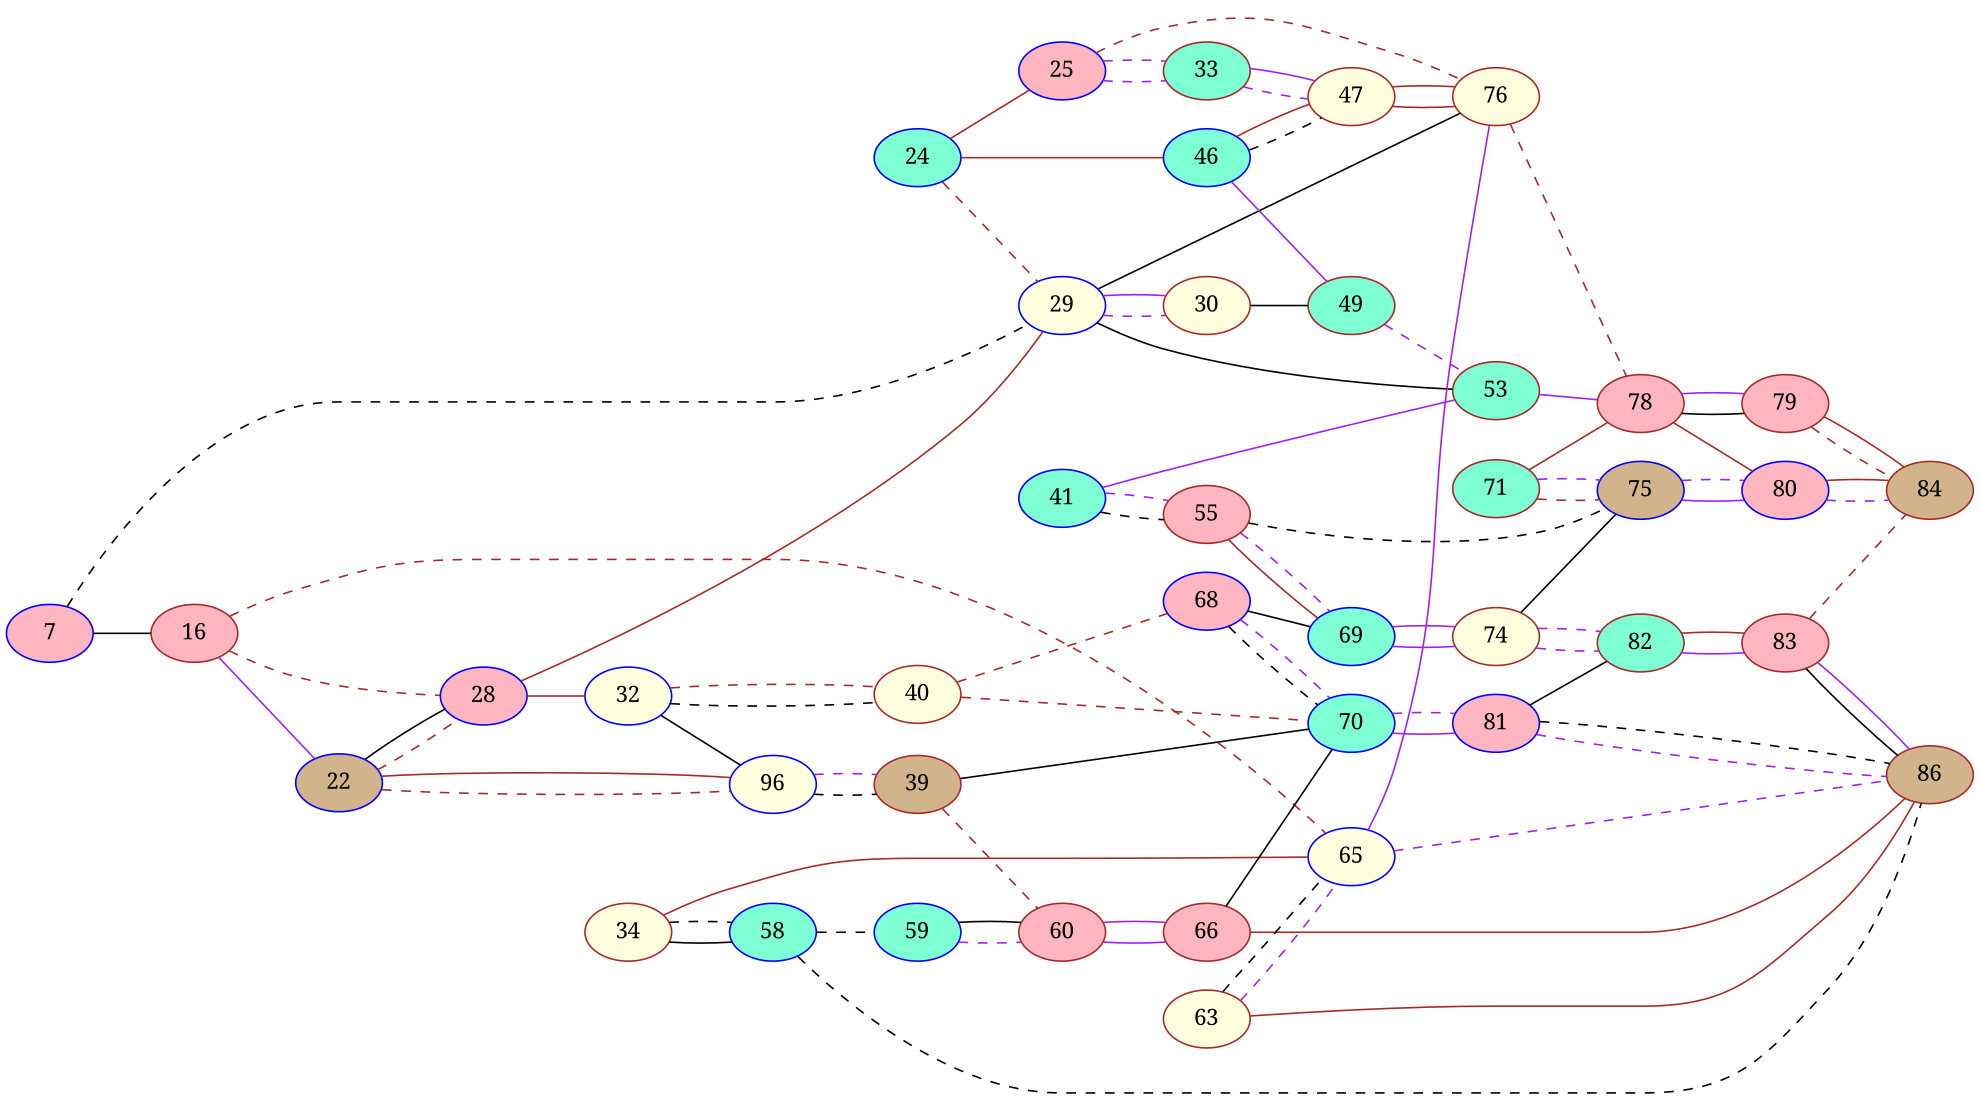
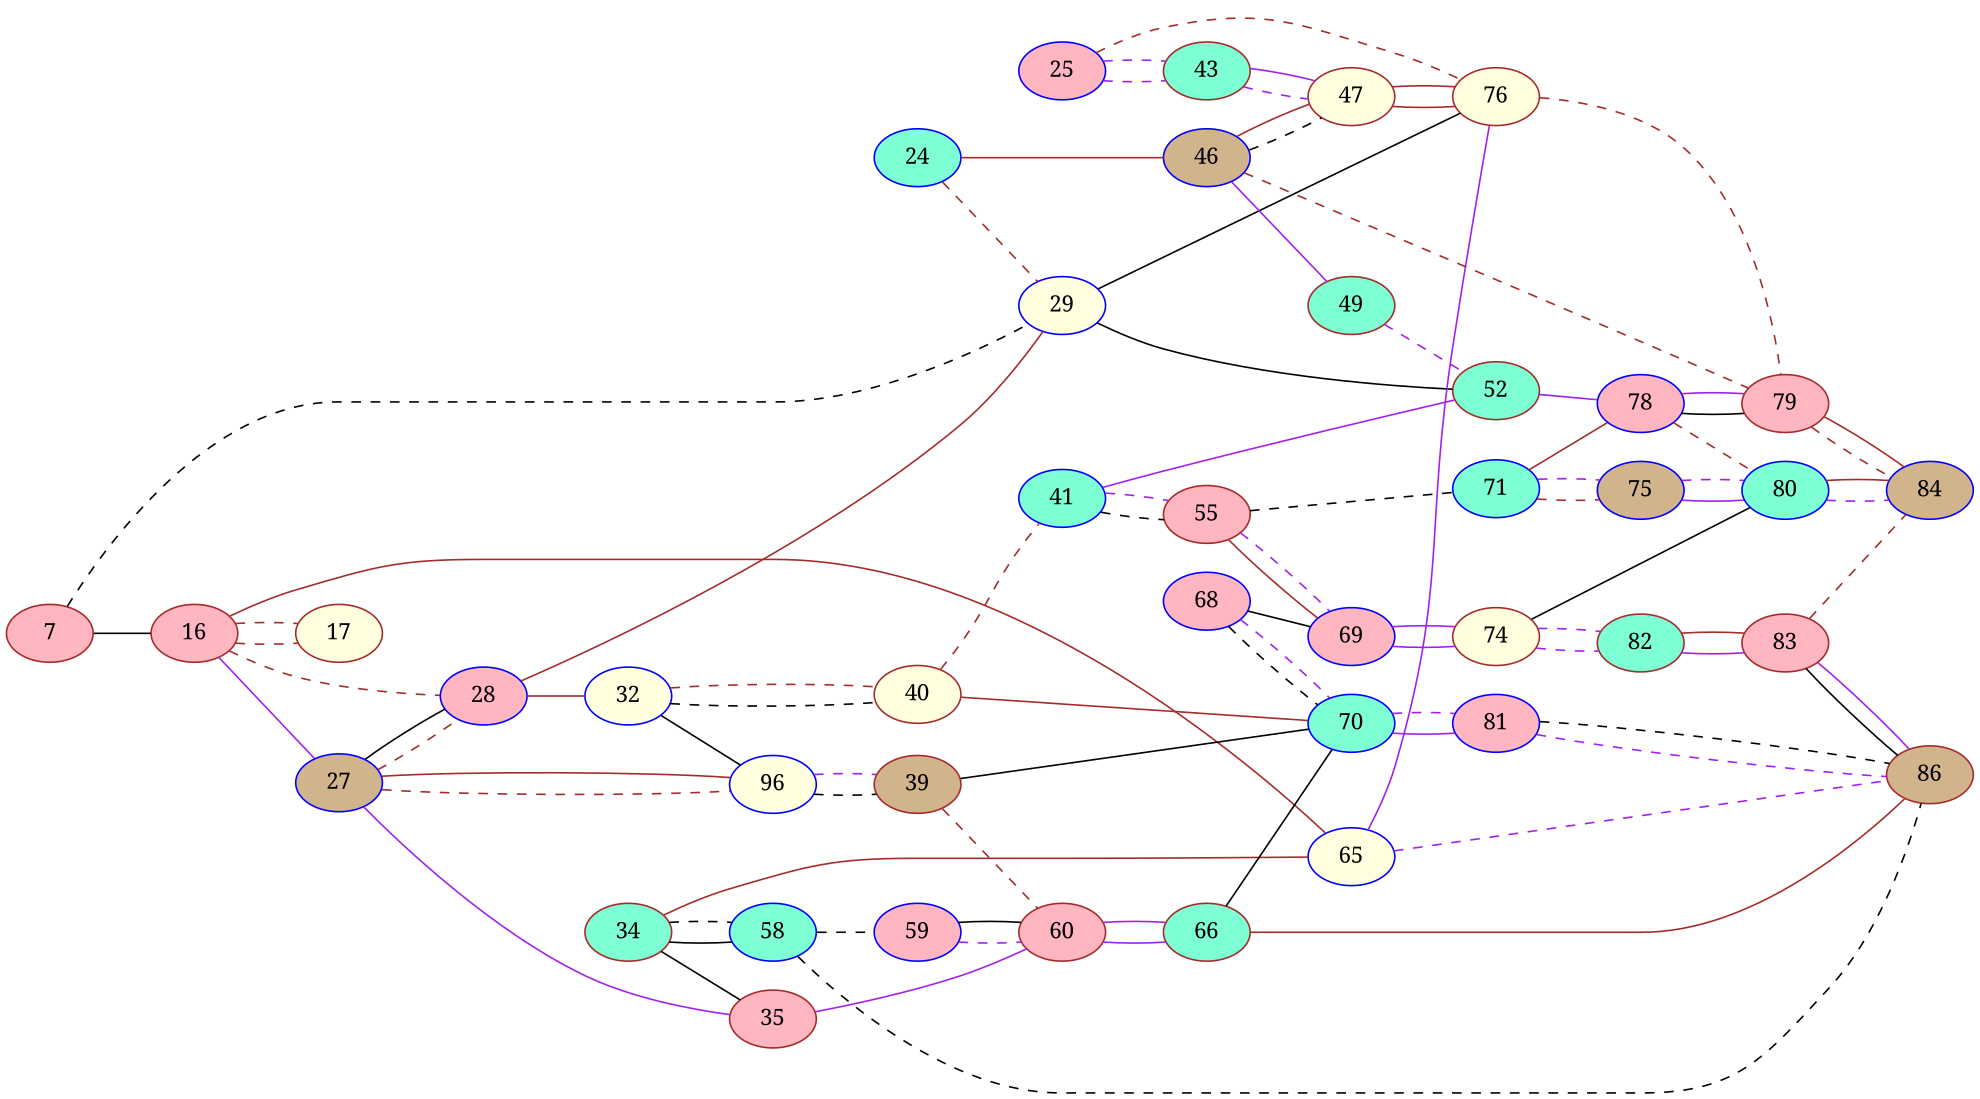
node "33": label "33" -> "43"
edge "25" -- "24": removed
node "46": fillcolor aquamarine -> tan
edge "76" -- "78": now "76" -- "79"
edge "46" -- "79": added
node "30": removed
node "53": label "53" -> "52"
node "78": color brown -> blue
edge "78" -- "80": style solid -> dashed
node "71": color brown -> blue
node "80": fillcolor lightpink -> aquamarine
node "84": color brown -> blue
edge "75" -- "55": now "71" -- "55"
edge "16" -- "65": style dashed -> solid
edge "75" -- "74": now "80" -- "74"
node "7": color blue -> brown
node "17": added
node "69": fillcolor aquamarine -> lightpink
edge "68" -- "40": now "41" -- "40"
edge "82" -- "81": removed
edge "40" -- "70": style dashed -> solid
node "22": label "22" -> "27"
node "34": fillcolor lightyellow -> aquamarine
node "59": fillcolor aquamarine -> lightpink
node "66": fillcolor lightpink -> aquamarine
node "35": added
node "63": removed
